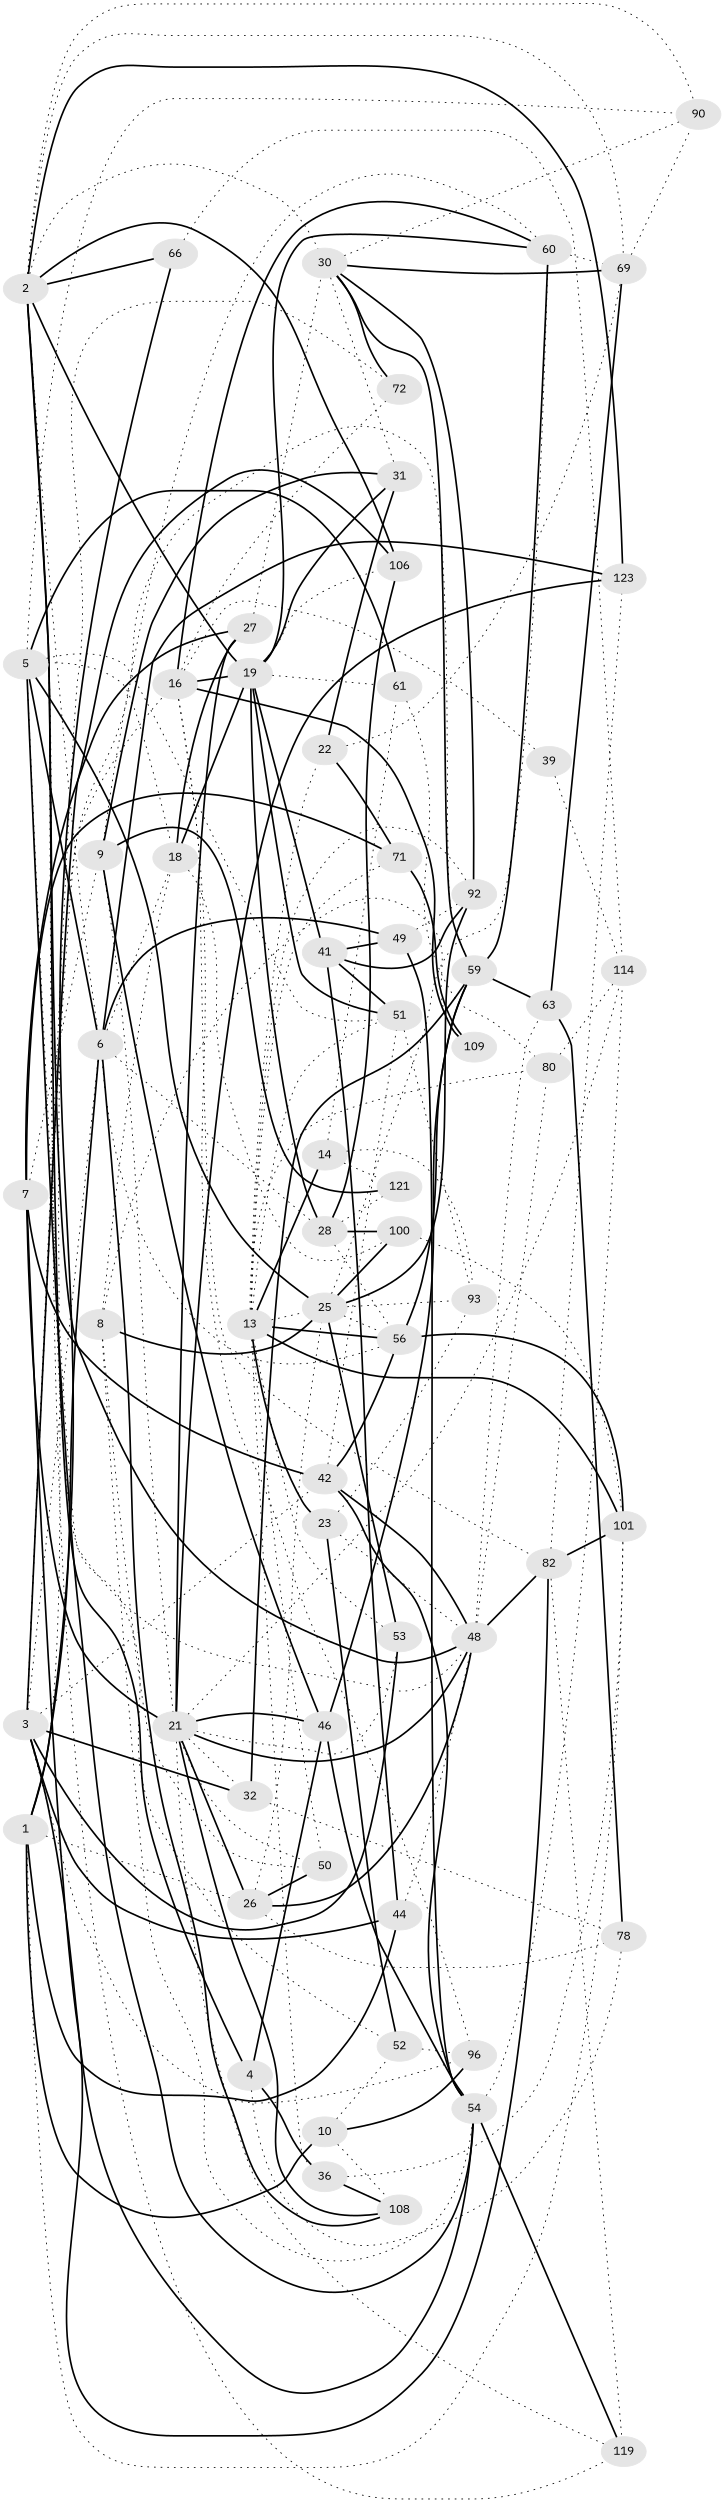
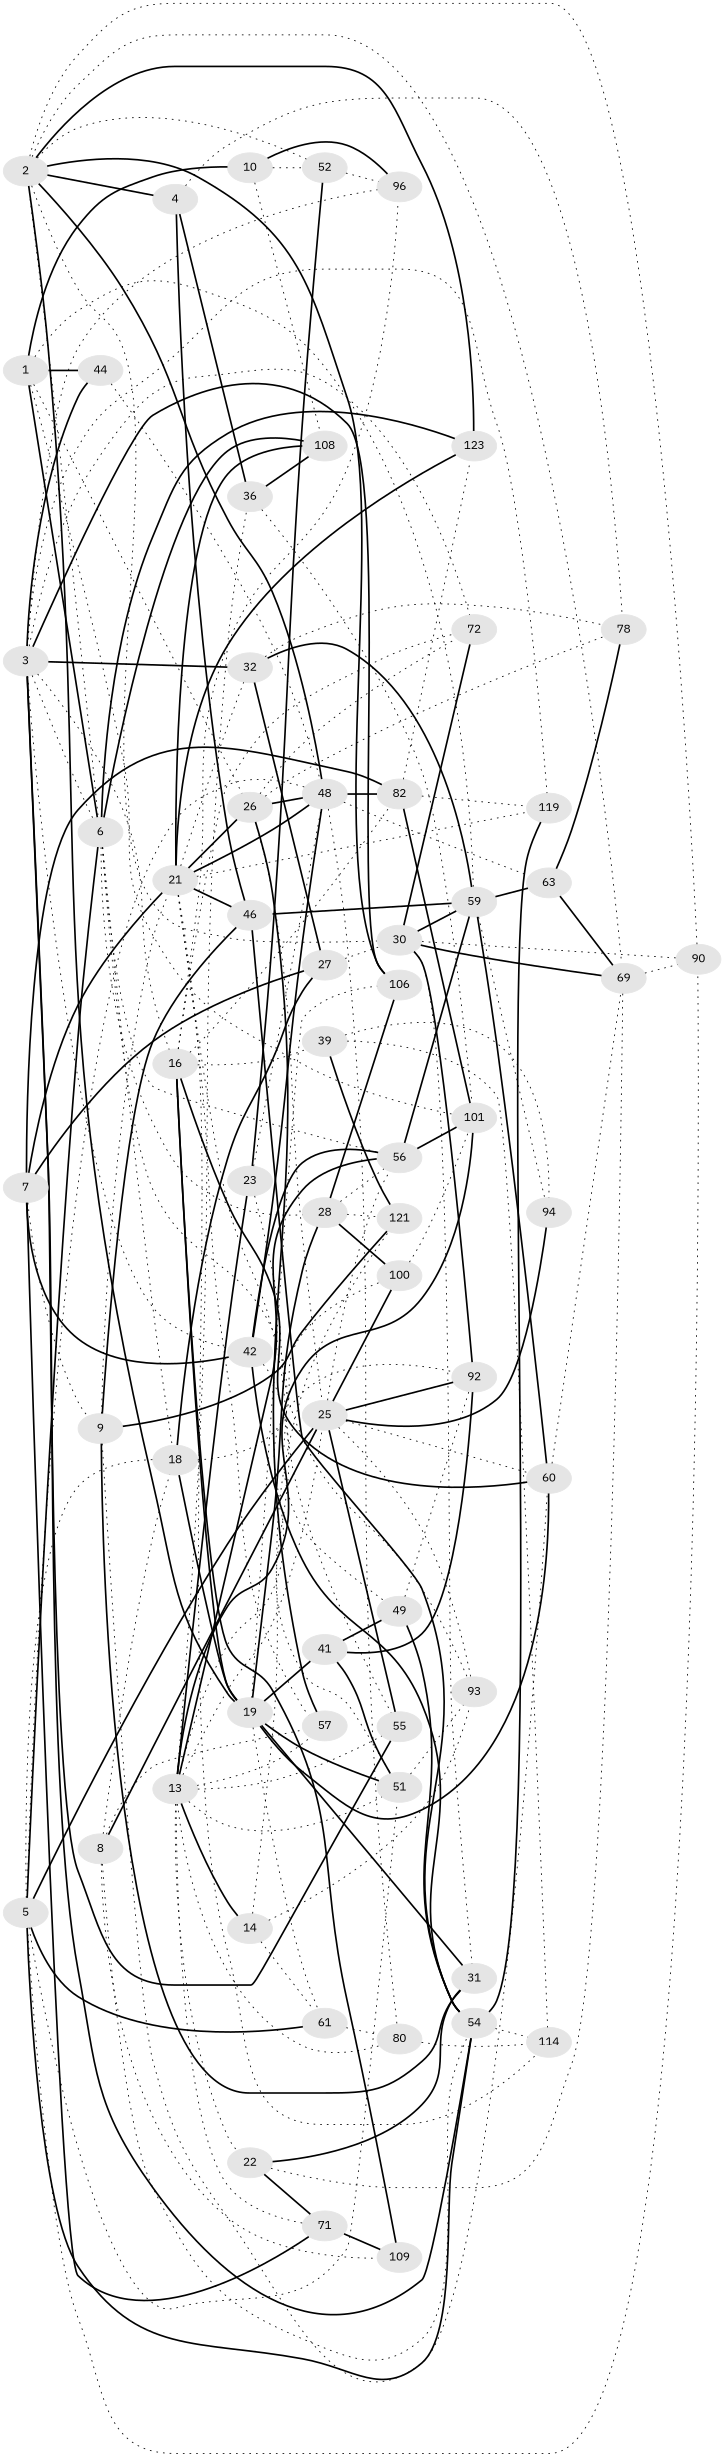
node "66": removed
edge "72" -- "26": added
edge "49" -- "6": style bold -> dotted
edge "39" -- "121": added
edge "27" -- "21": now "27" -- "32"
node "94": added
edge "41" -- "44": removed
node "53": label "53" -> "55"
edge "2" -- "119": now "3" -- "119"
node "50": label "50" -> "57"
